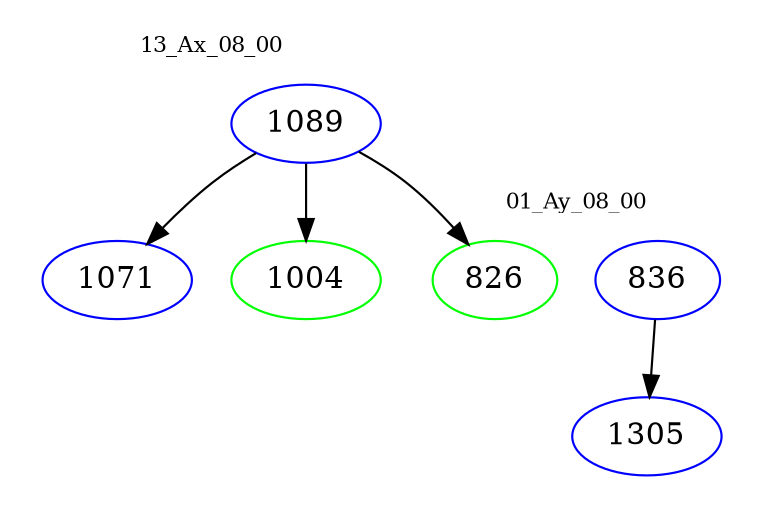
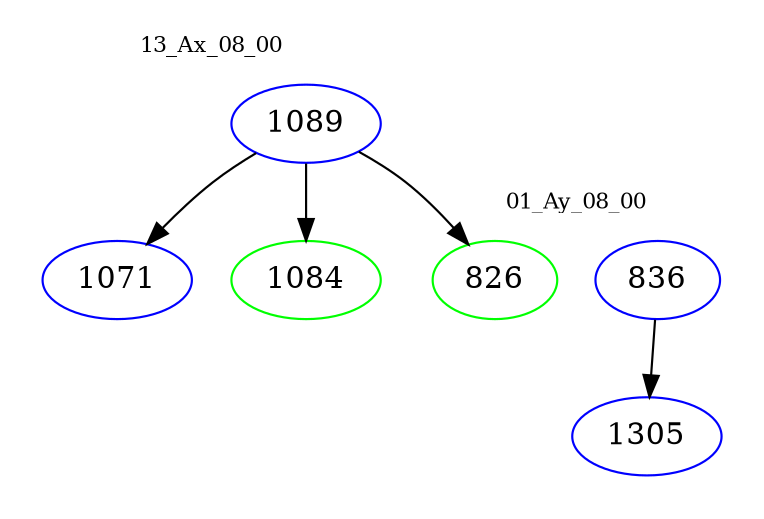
node "1004": label "1004" -> "1084"
